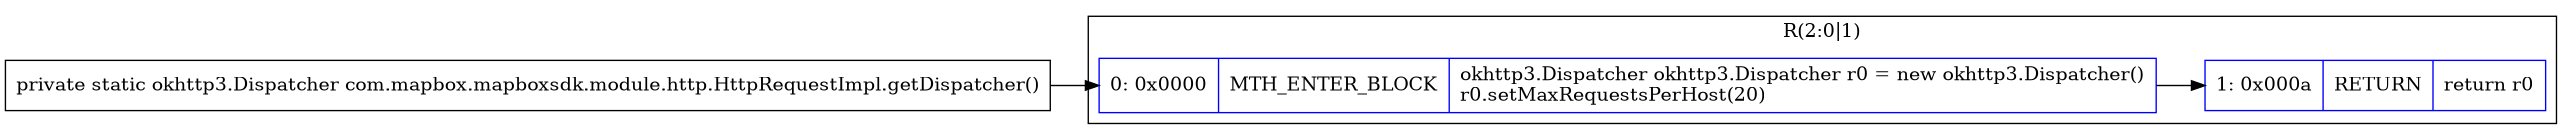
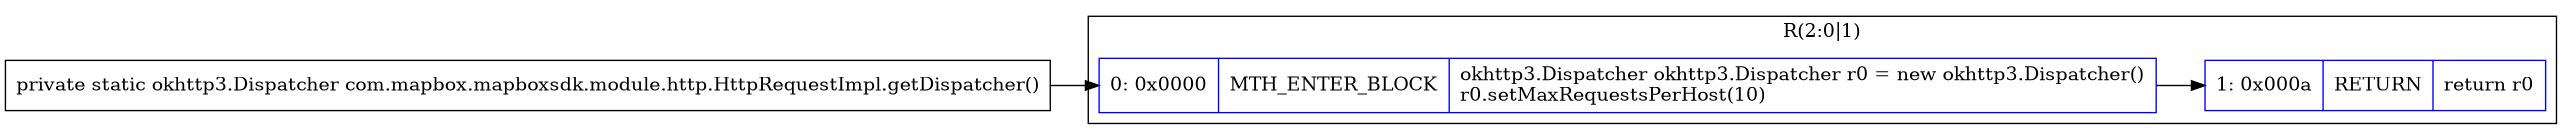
node "0: 0x0000": text "r0.setMaxRequestsPerHost(20)" -> "r0.setMaxRequestsPerHost(10)"
